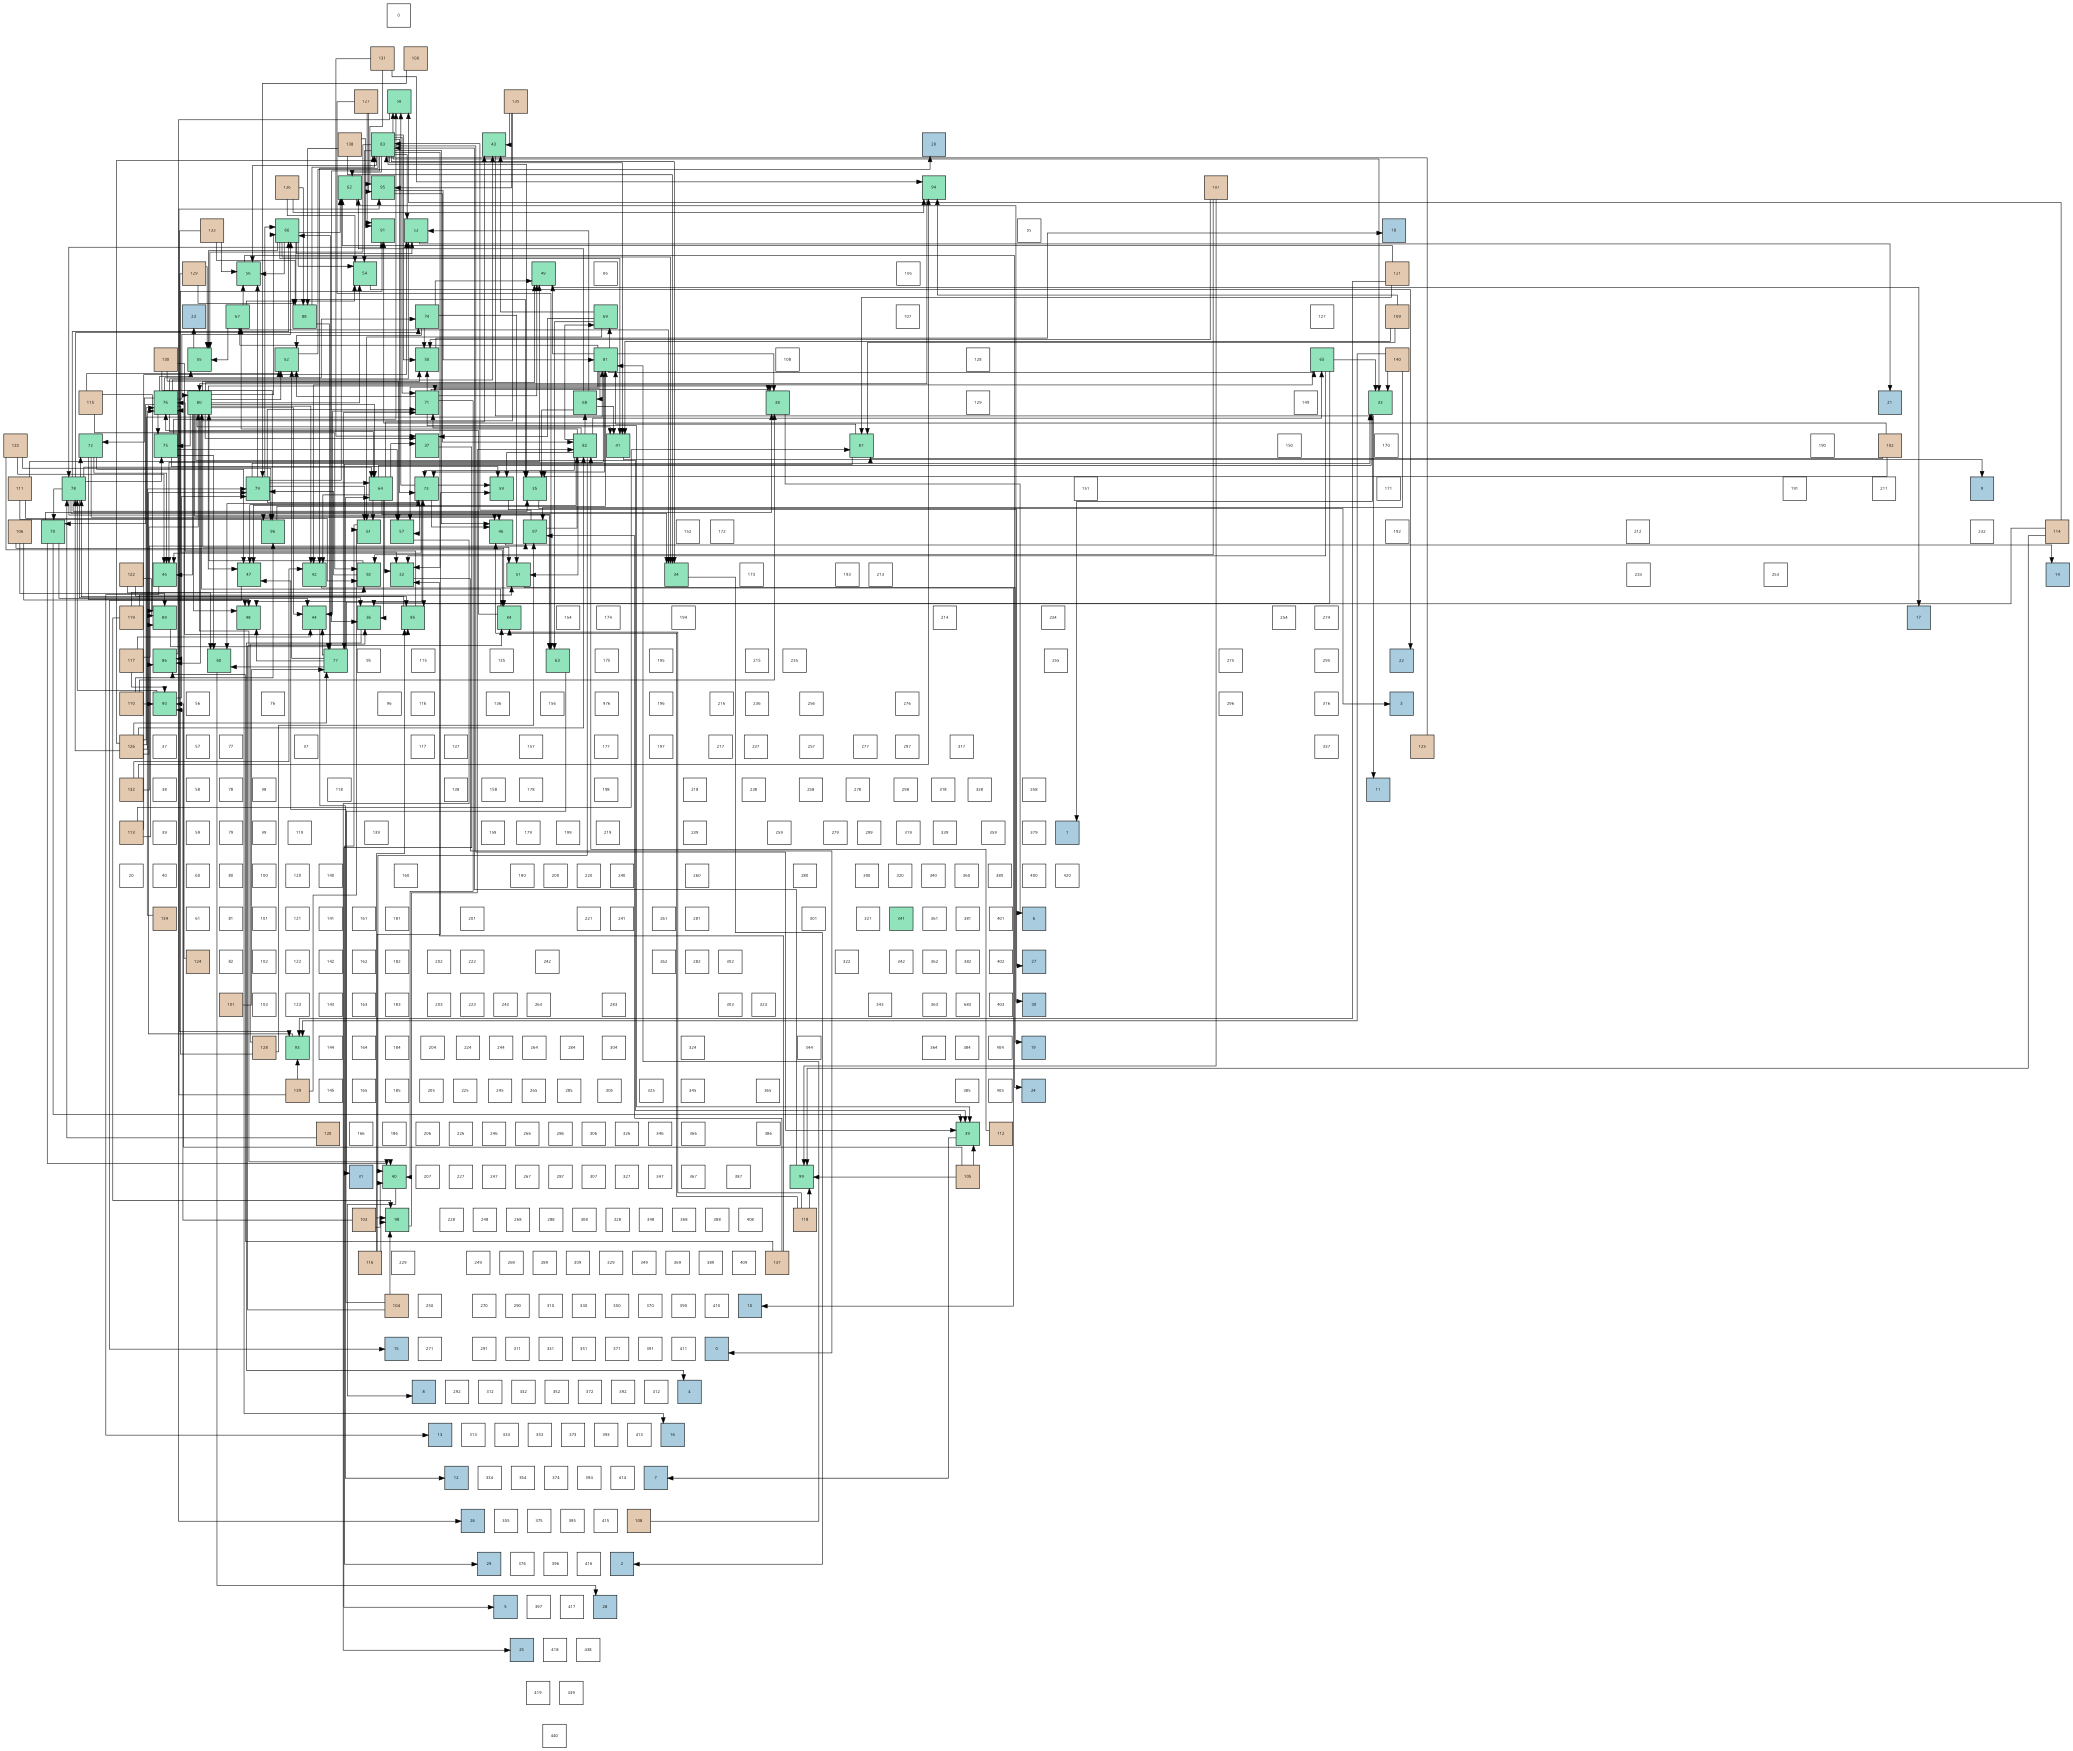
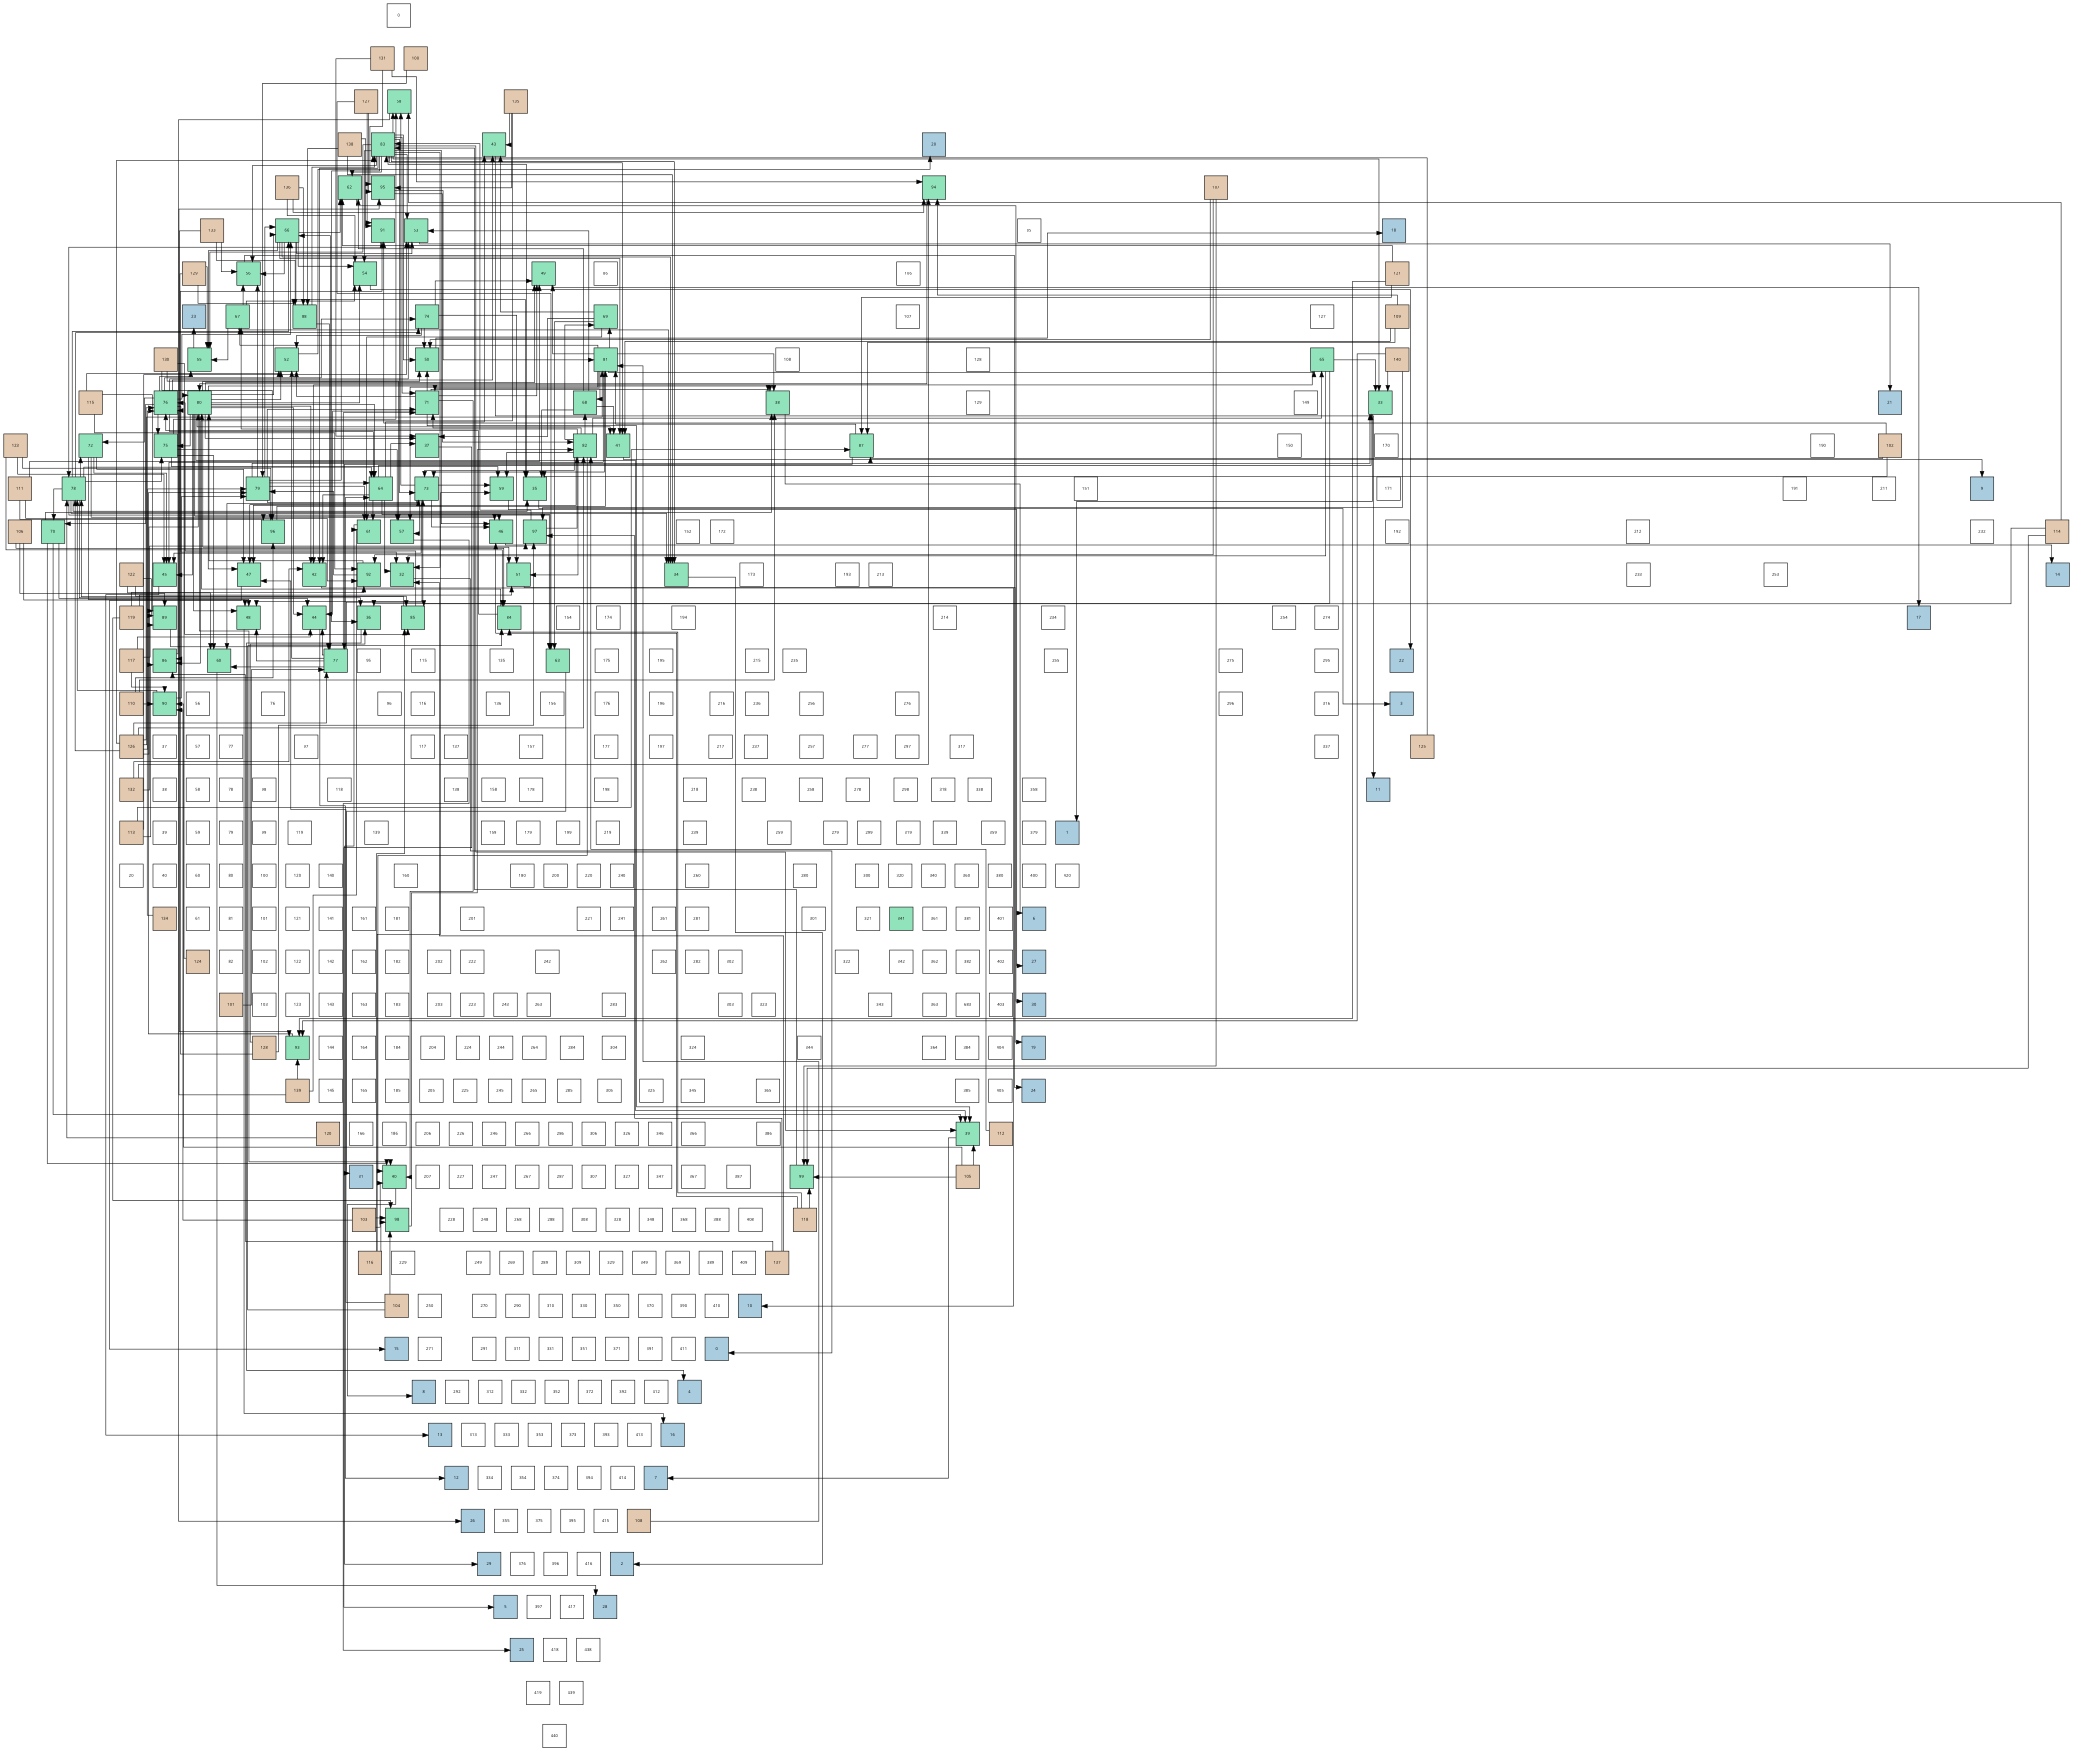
edge "64" -> "36": removed
node "976": label "976" -> "176"
